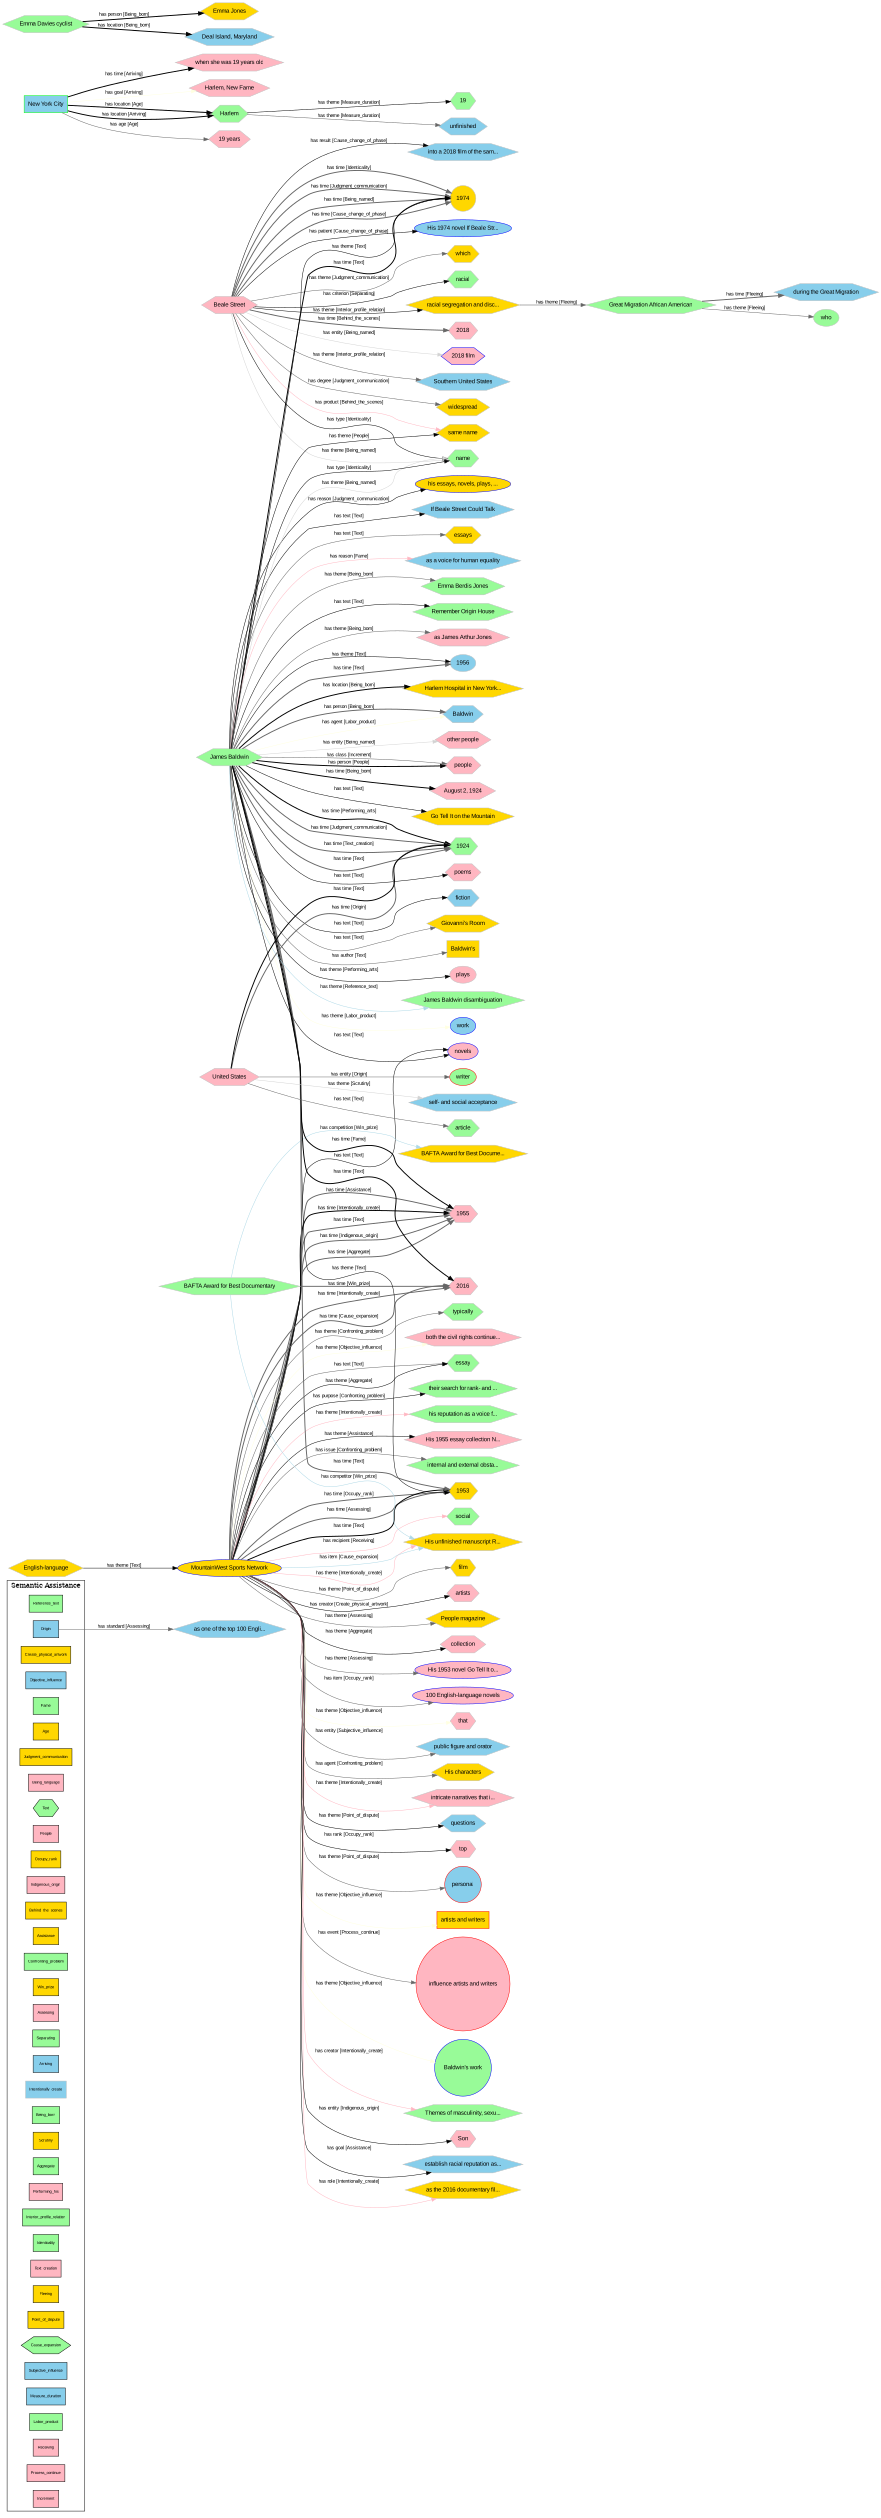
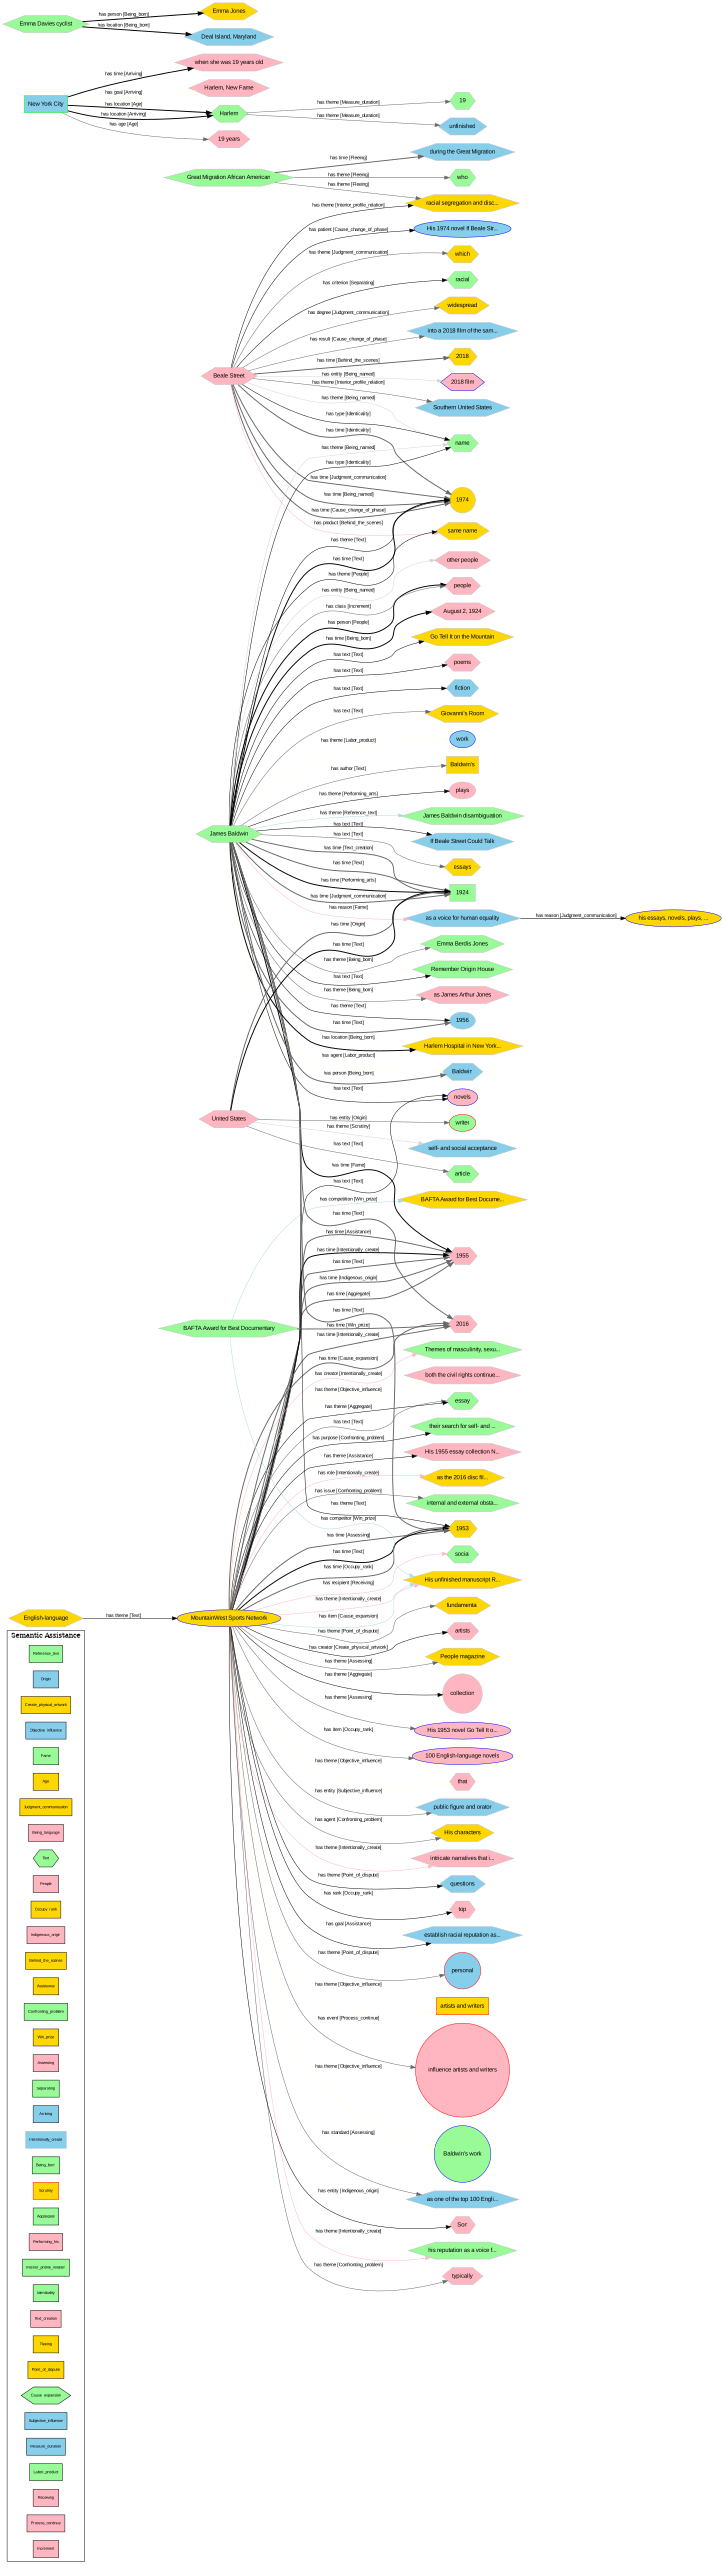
edge "Harlem" -> "19": color black -> gray40
edge "Beale Street" -> "into a 2018 film of the sam...": color black -> gray40
edge "racial segregation and disc..." -> "Great Migration African American": reversed
node "who": shape ellipse -> hexagon
node "2018": fillcolor lightpink -> gold
edge "James Baldwin" -> "his essays, novels, plays, ...": now "as a voice for human equality" -> "his essays, novels, plays, ..."
node "1924": shape hexagon -> box
edge "James Baldwin" -> "2016": color black -> gray40
node "typically": fillcolor palegreen -> lightpink
node "their search for rank- and ...": label "their search for rank- and ..." -> "their search for self- and ..."
node "film": label "film" -> "fundamental"
edge "Origin" -> "as one of the top 100 Engli...": now "MountainWest Sports Network" -> "as one of the top 100 Engli..."
node "collection": shape hexagon -> circle
node "Scrutiny": color black -> red
node "as the 2016 documentary fil...": label "as the 2016 documentary fil..." -> "as the 2016 disc fil..."
